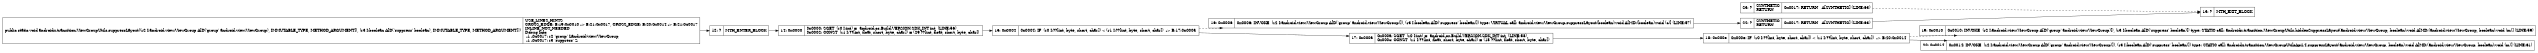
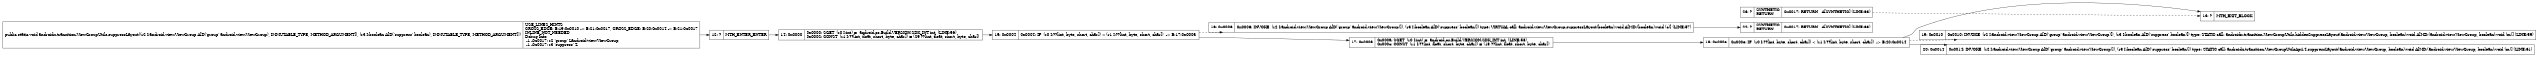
edge "22: ?" -> "13: ?": now "18: 0x000e" -> "13: ?"
node "12: ?": text "MTH_ENTER_BLOCK" -> "MTH_ENTER_ENTER"
